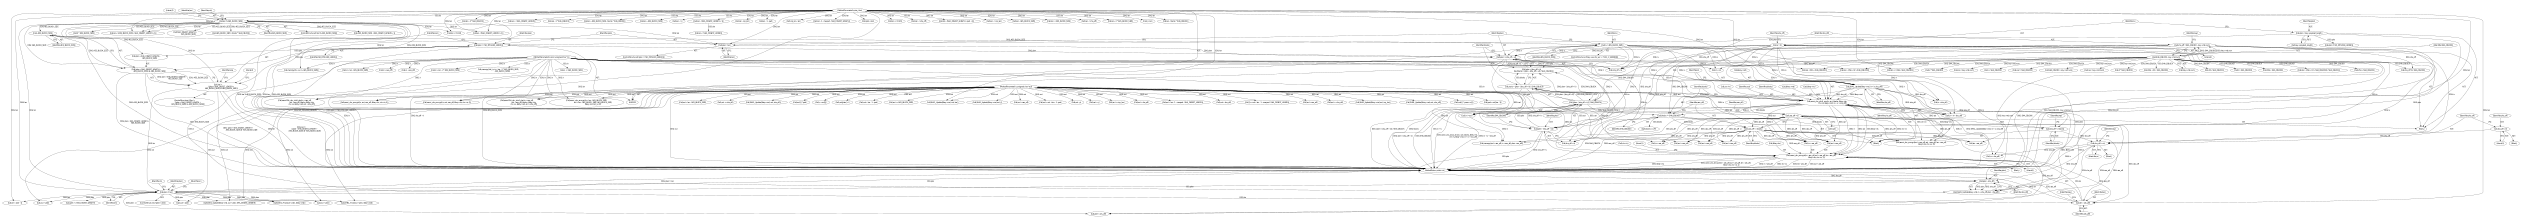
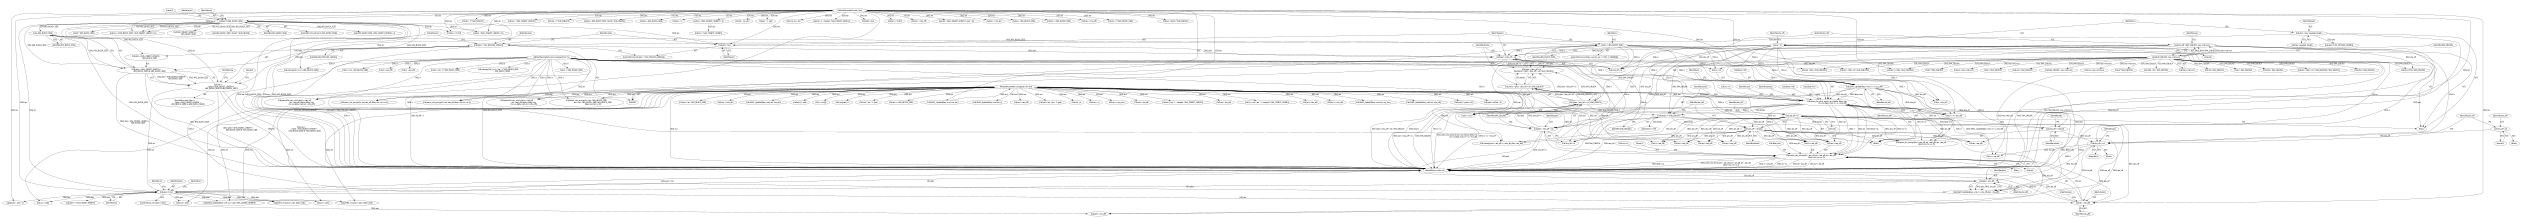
node "(Call,j < len)": removed
edge "(Call,plen == NO_PAYLOAD_LENGTH)" -> "(ControlStructure,if (plen == NO_PAYLOAD_LENGTH))": added, label "AST:"
edge "(MethodParameterIn,unsigned char *out)" -> "(Call,SHA1_Update(&key->md, out, len))": reversed
edge "(Call,in != out)" -> "(Call,memcpy(out + aes_off, in + aes_off, plen - aes_off))": now "(MethodParameterIn,const unsigned char *in)" -> "(Call,memcpy(out + aes_off, in + aes_off, plen - aes_off))"
edge "(MethodReturn,static int)" -> "(Call,plen - sha_off)": reversed
node "(Call,len - plen - 1)": label "(Call,len - plen - 1)" -> "(Update,len - plen - 1)"
edge "(Call,plen != len)" -> "(Call,plen - aes_off)": now "(ControlStructure,if (plen != len))" -> "(Call,plen - aes_off)"
